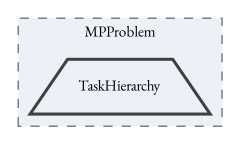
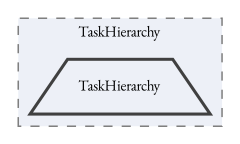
cluster "MPProblem": label "MPProblem" -> "TaskHierarchy"
